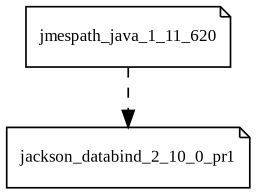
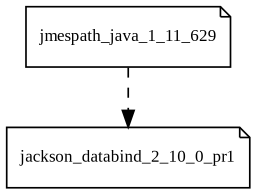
node "jmespath_java_1_11_620": label "jmespath_java_1_11_620" -> "jmespath_java_1_11_629"
